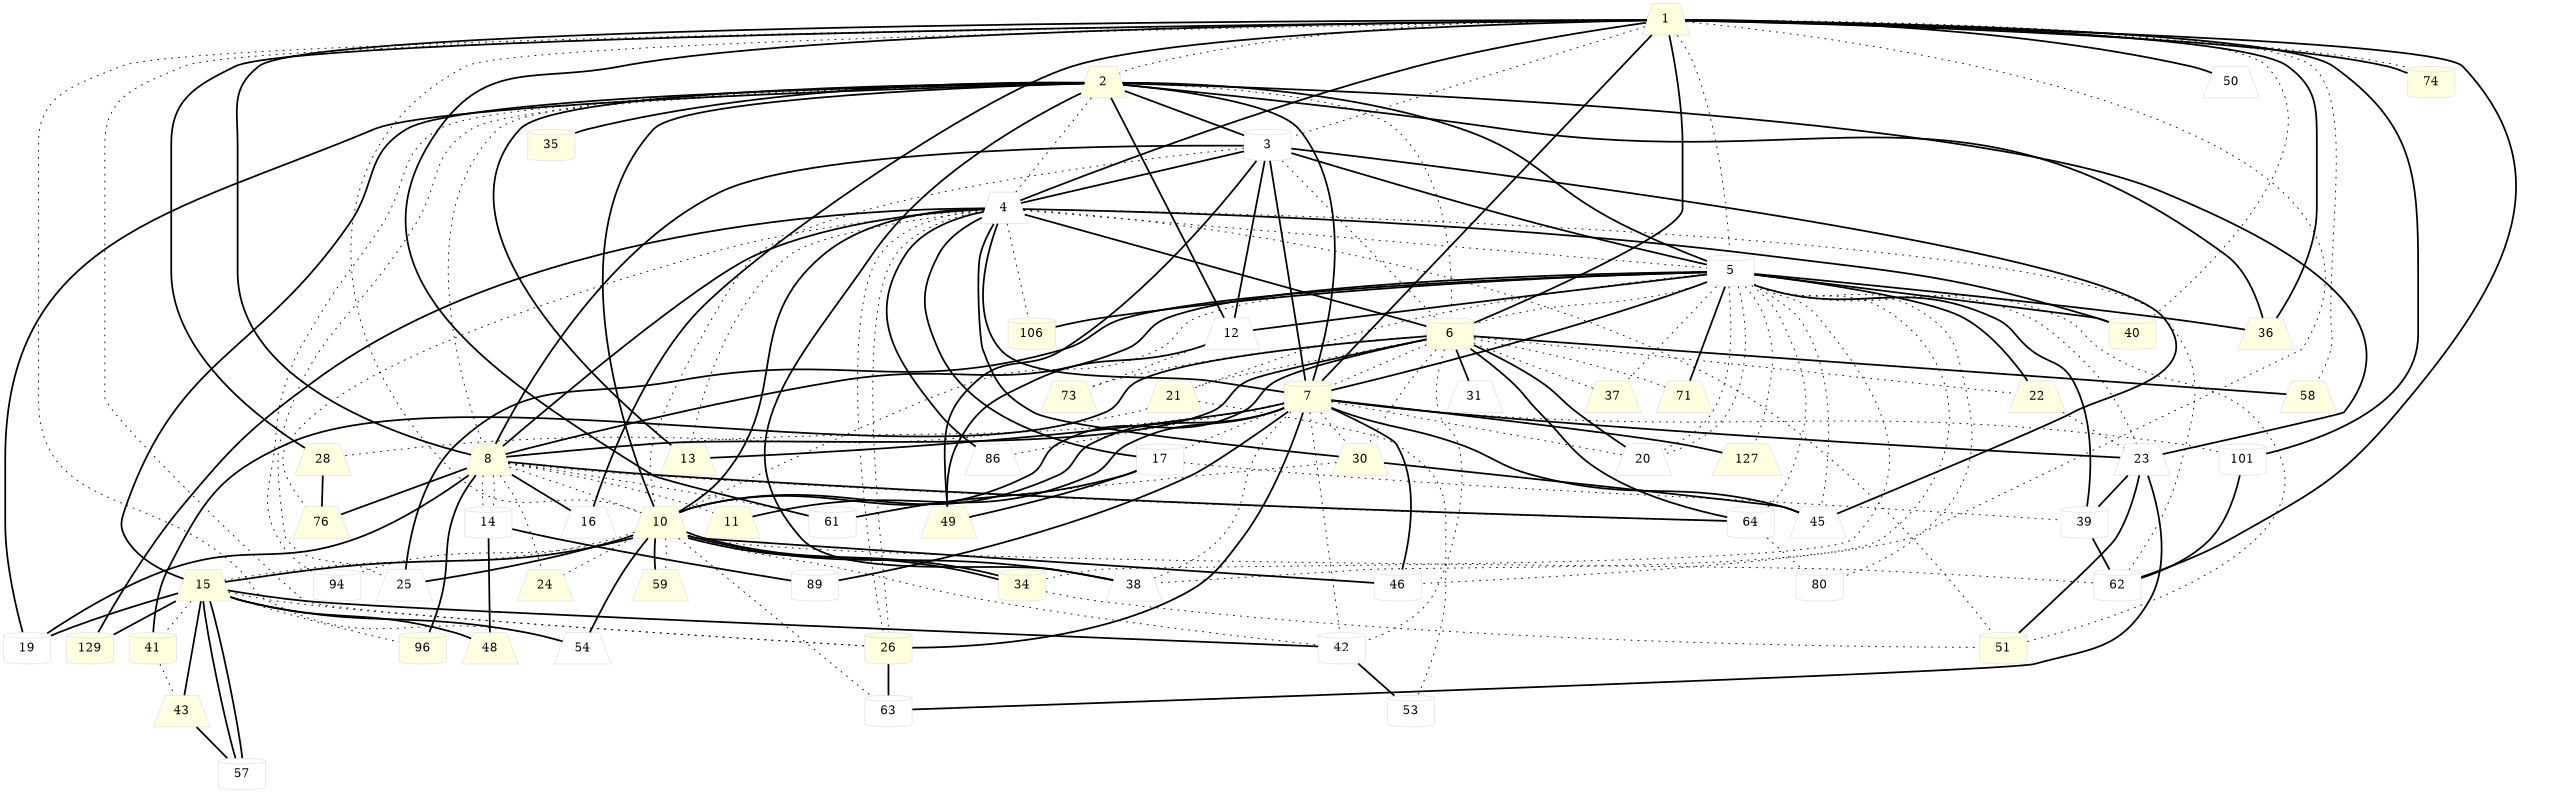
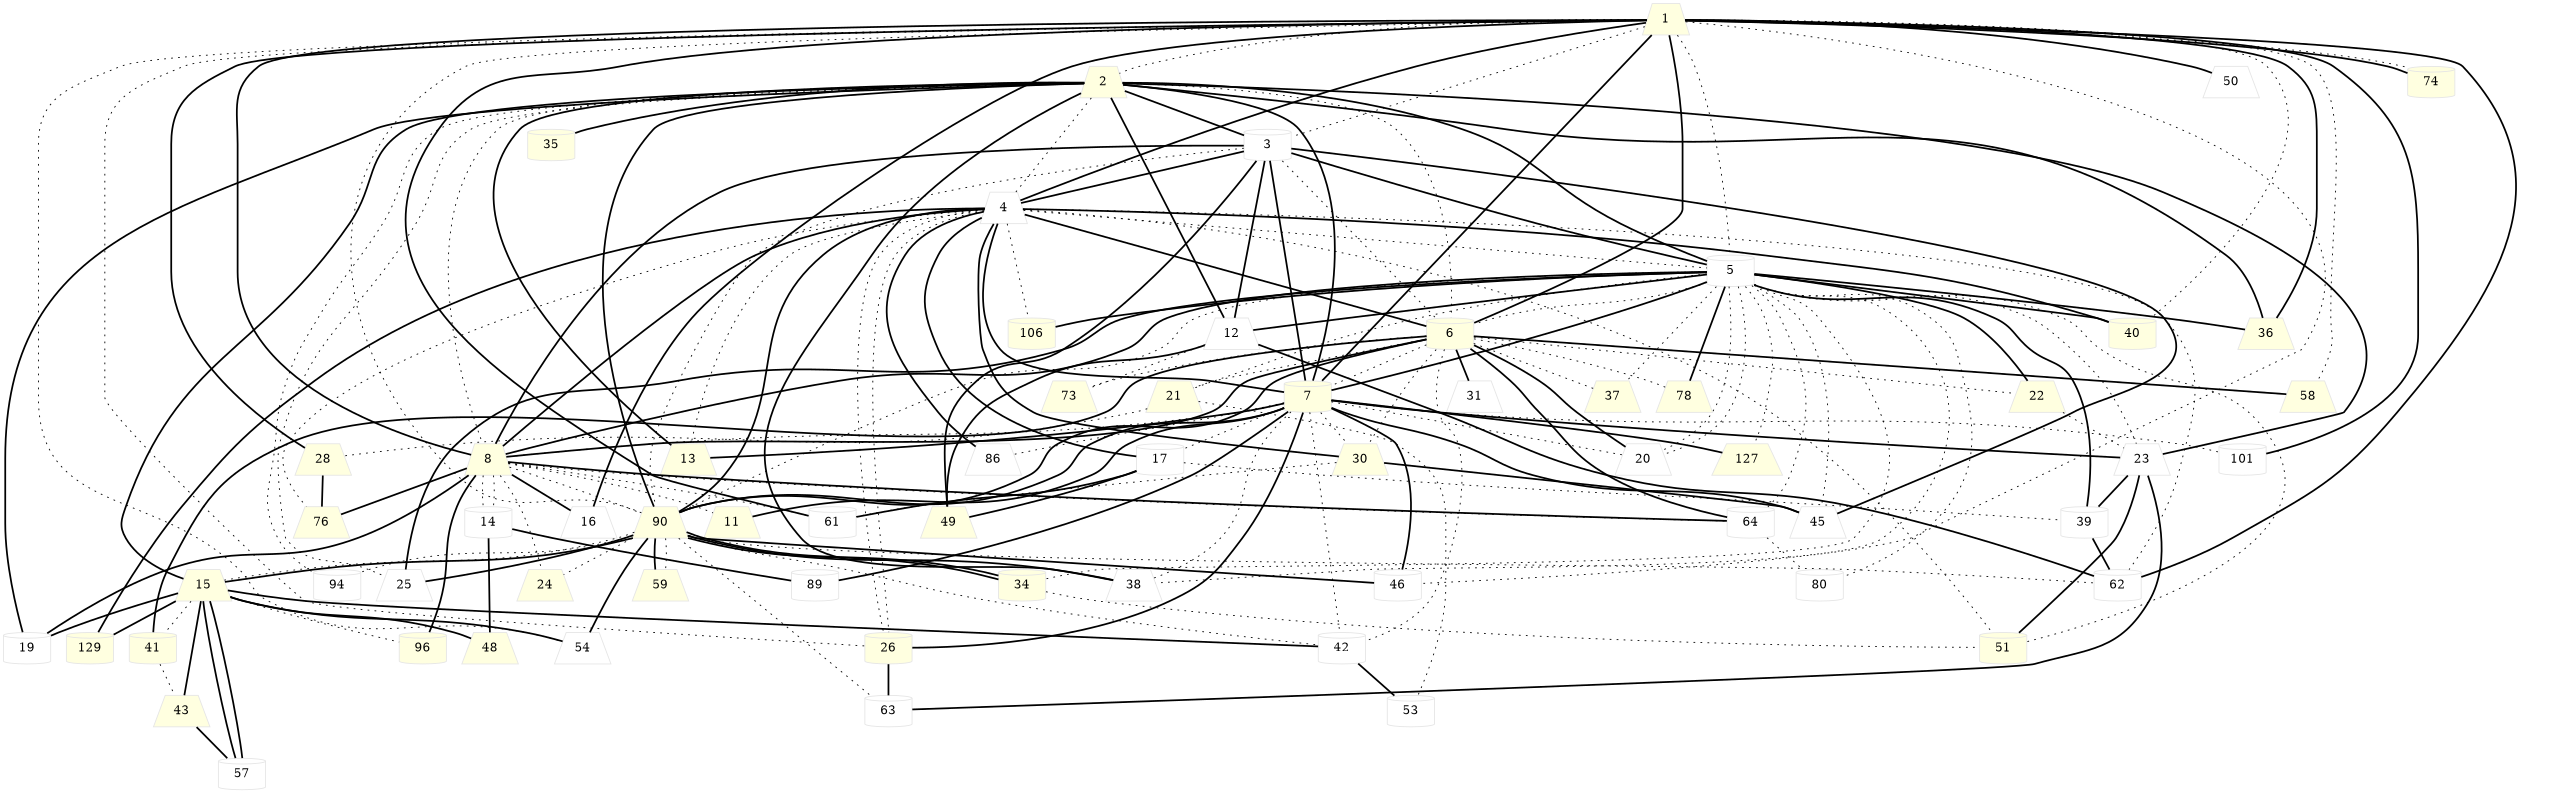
node "71": label "71" -> "78"
node "10": label "10" -> "90"
edge "101" -- "62": now "12" -- "62"
edge "15" -- "26": removed
